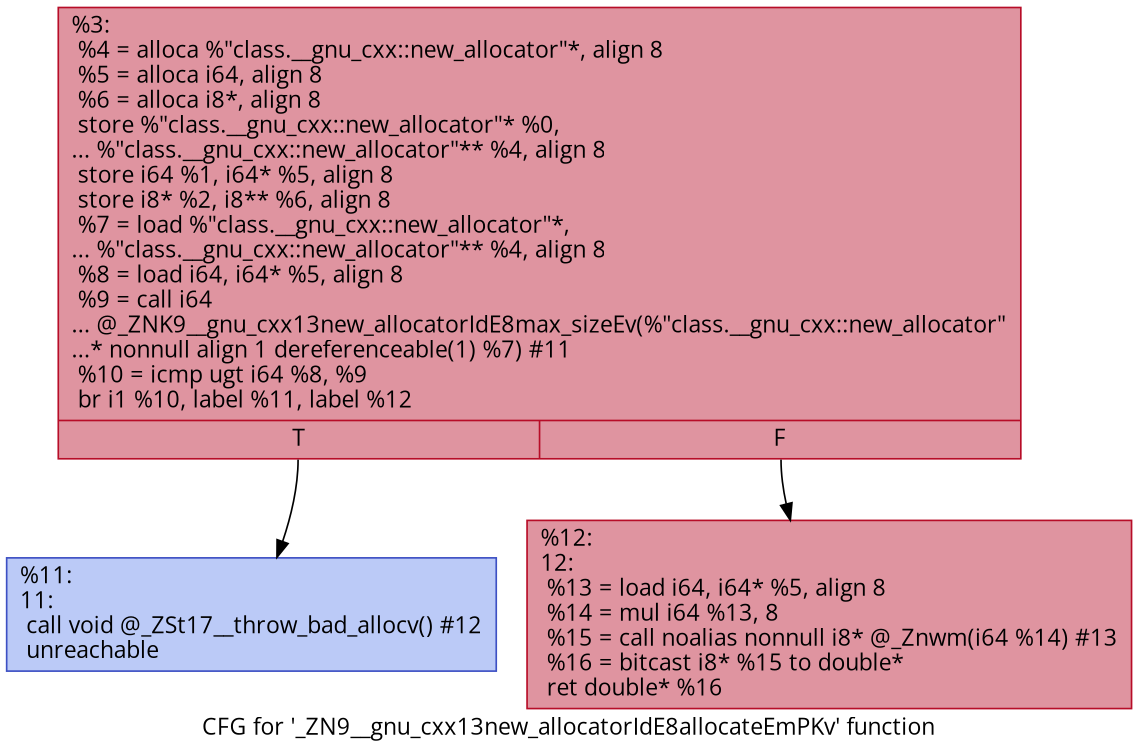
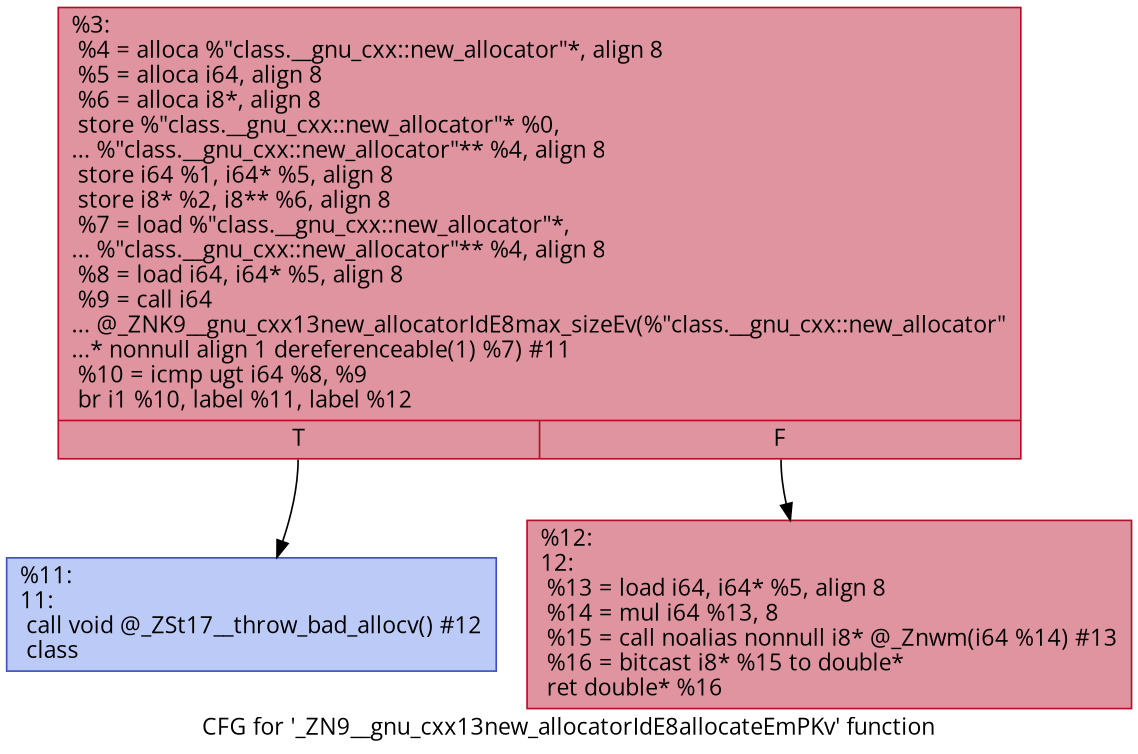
node "%11:": text "unreachable" -> "class"
